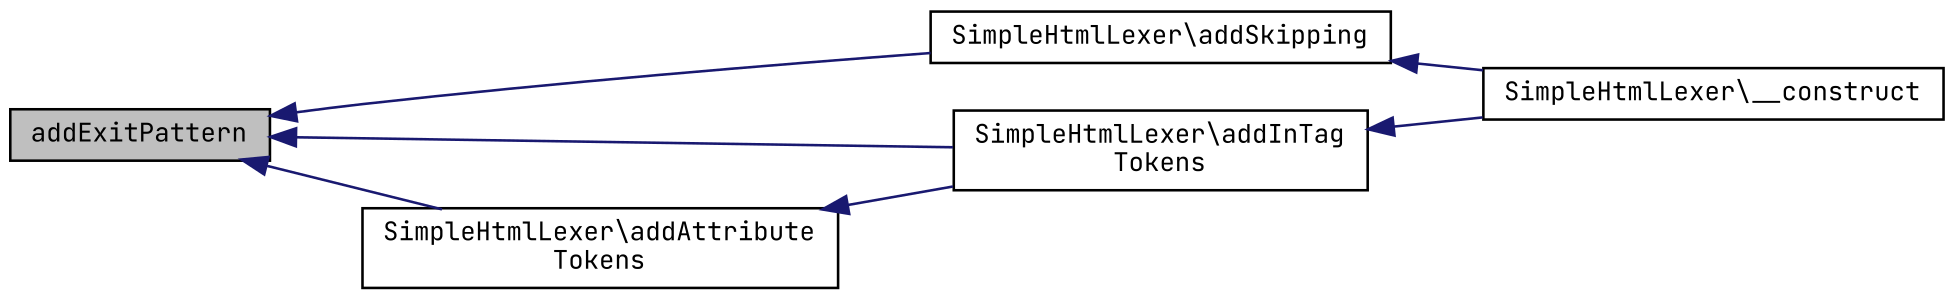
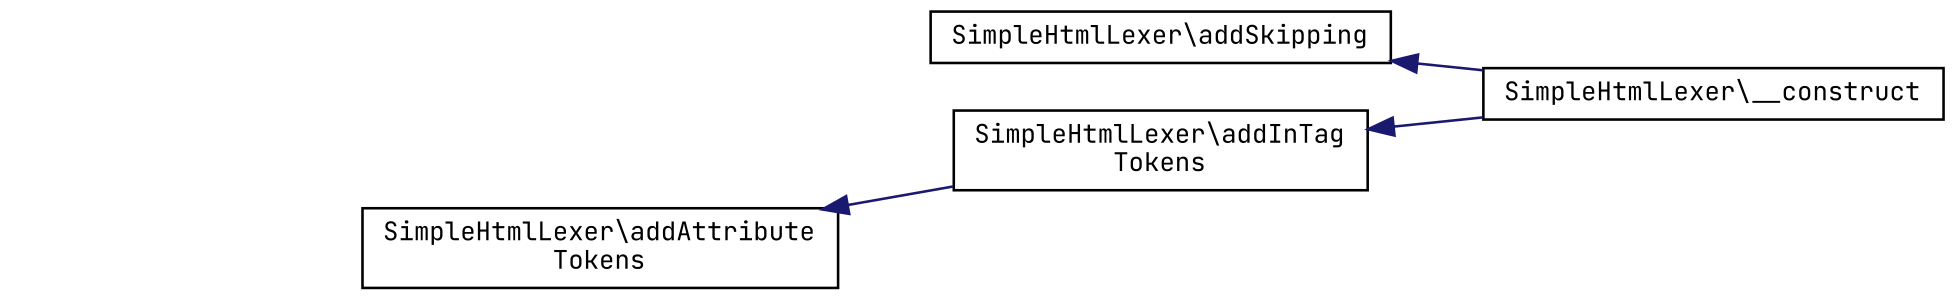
node "addExitPattern": removed
